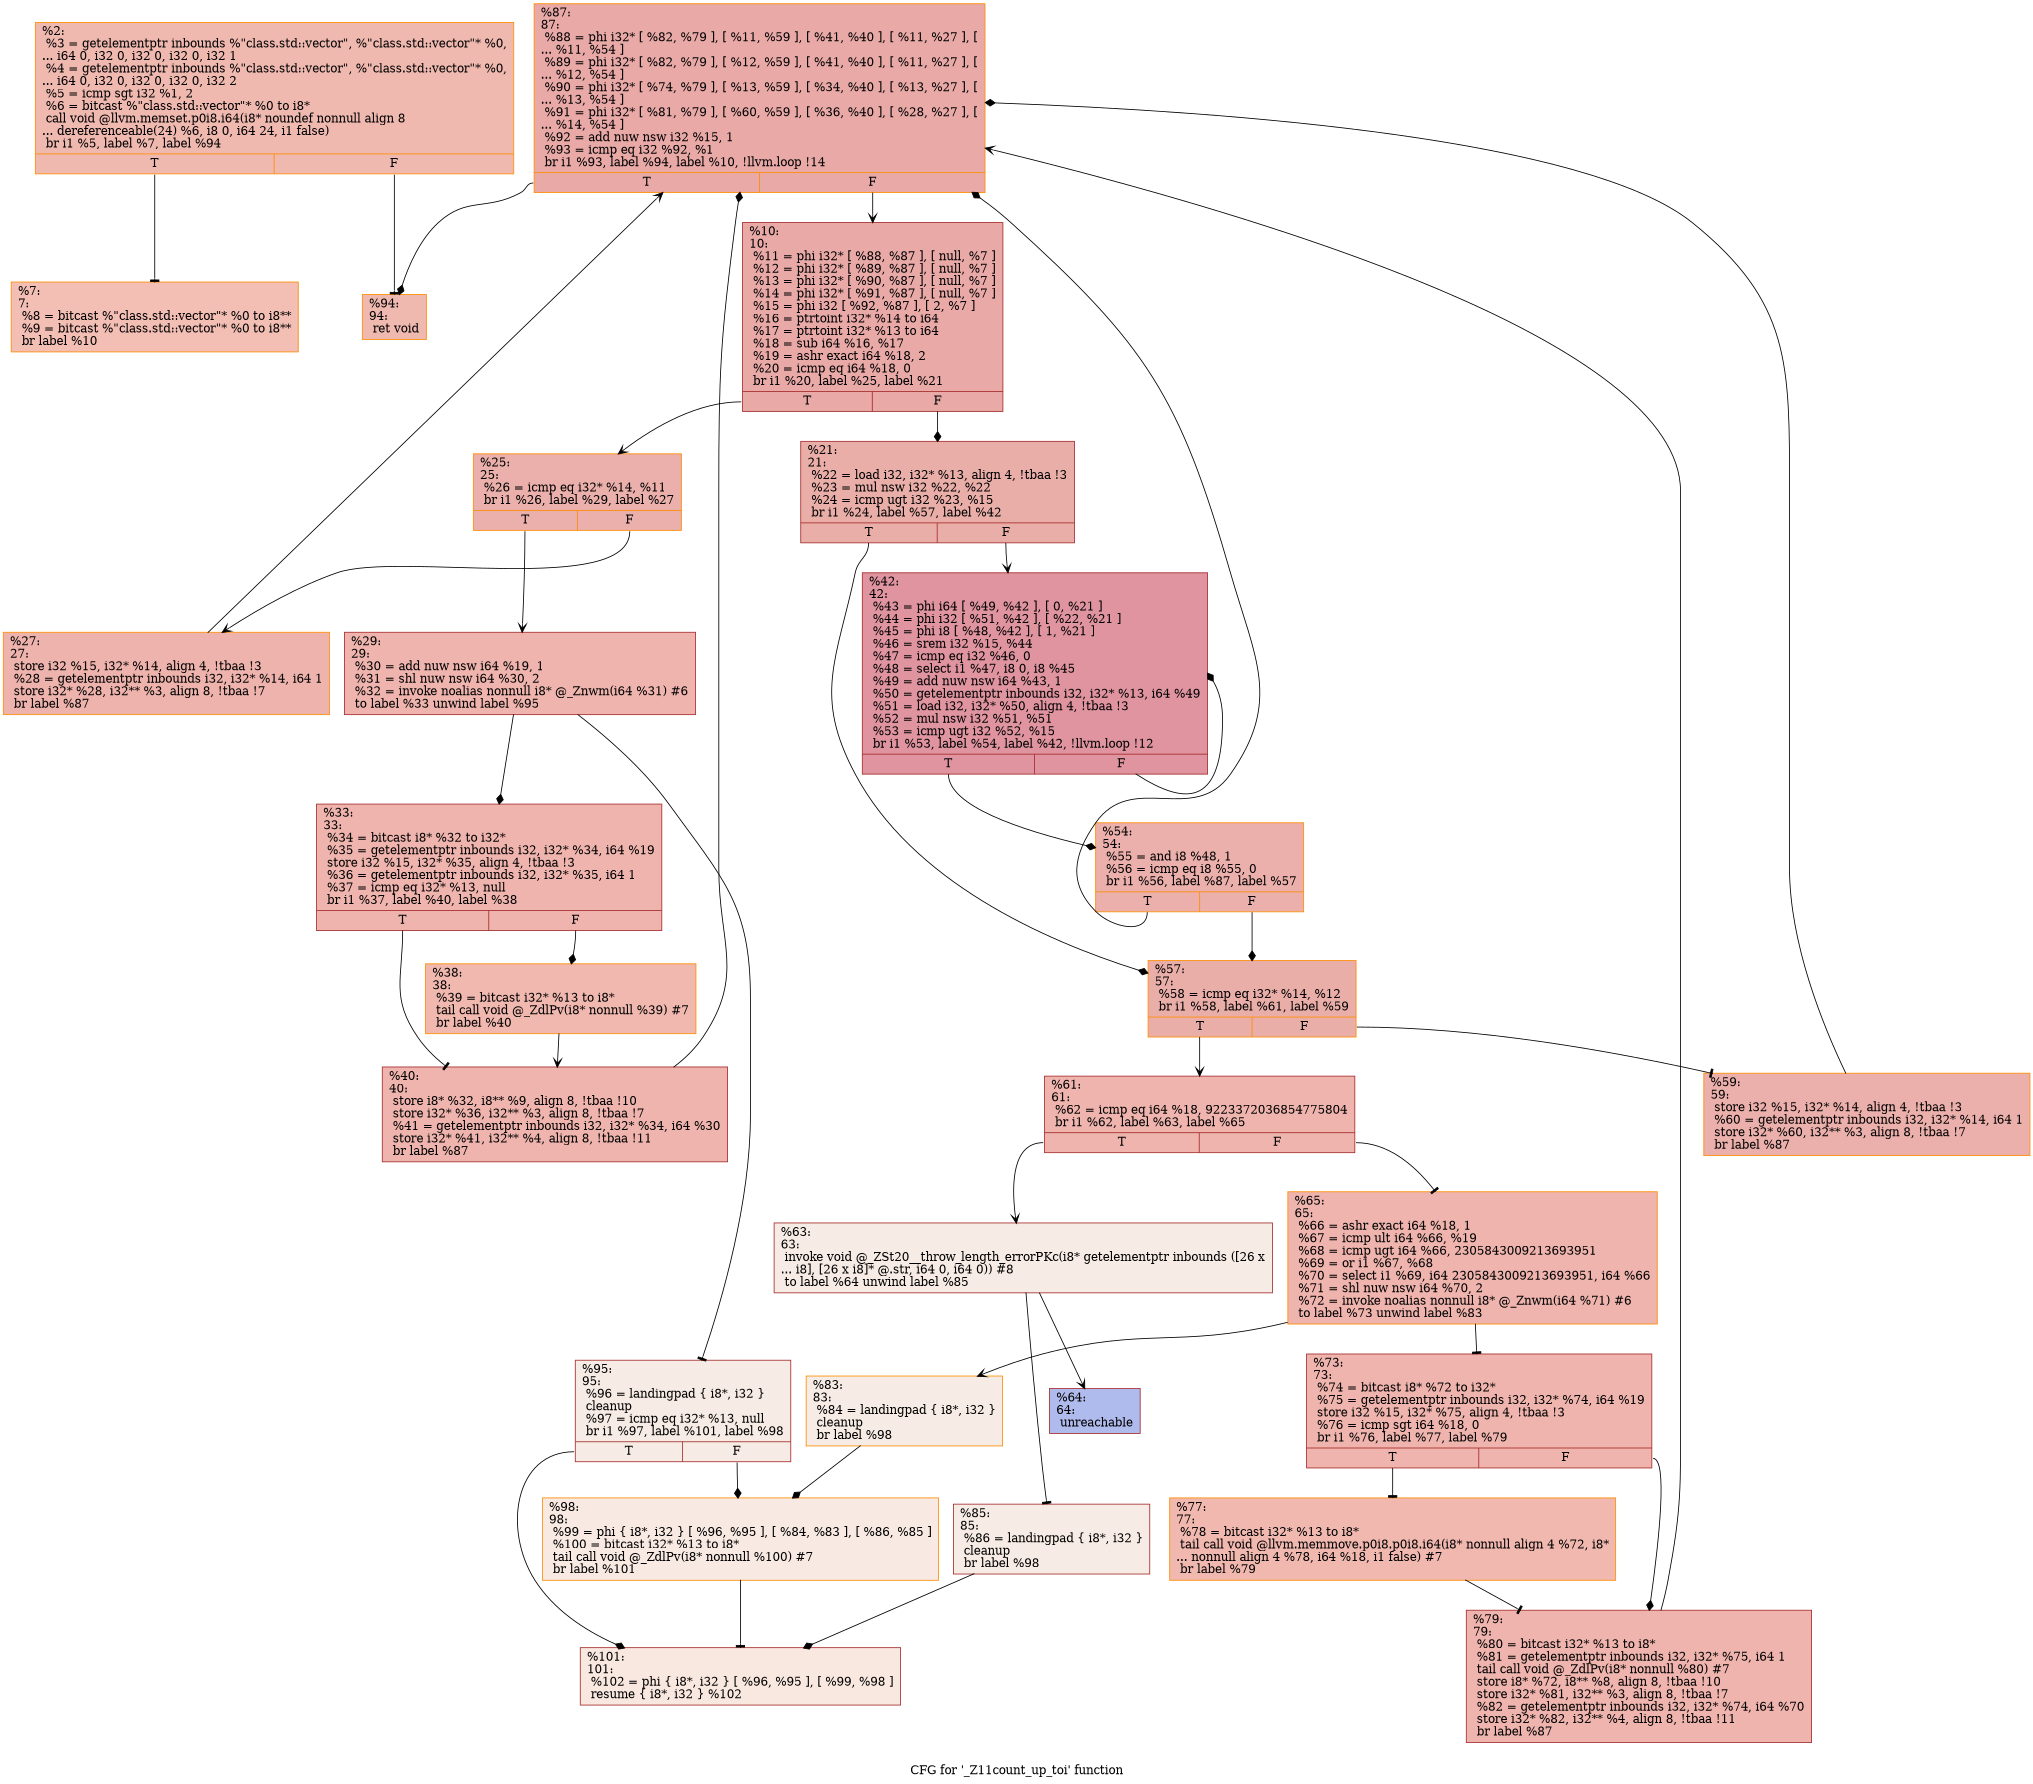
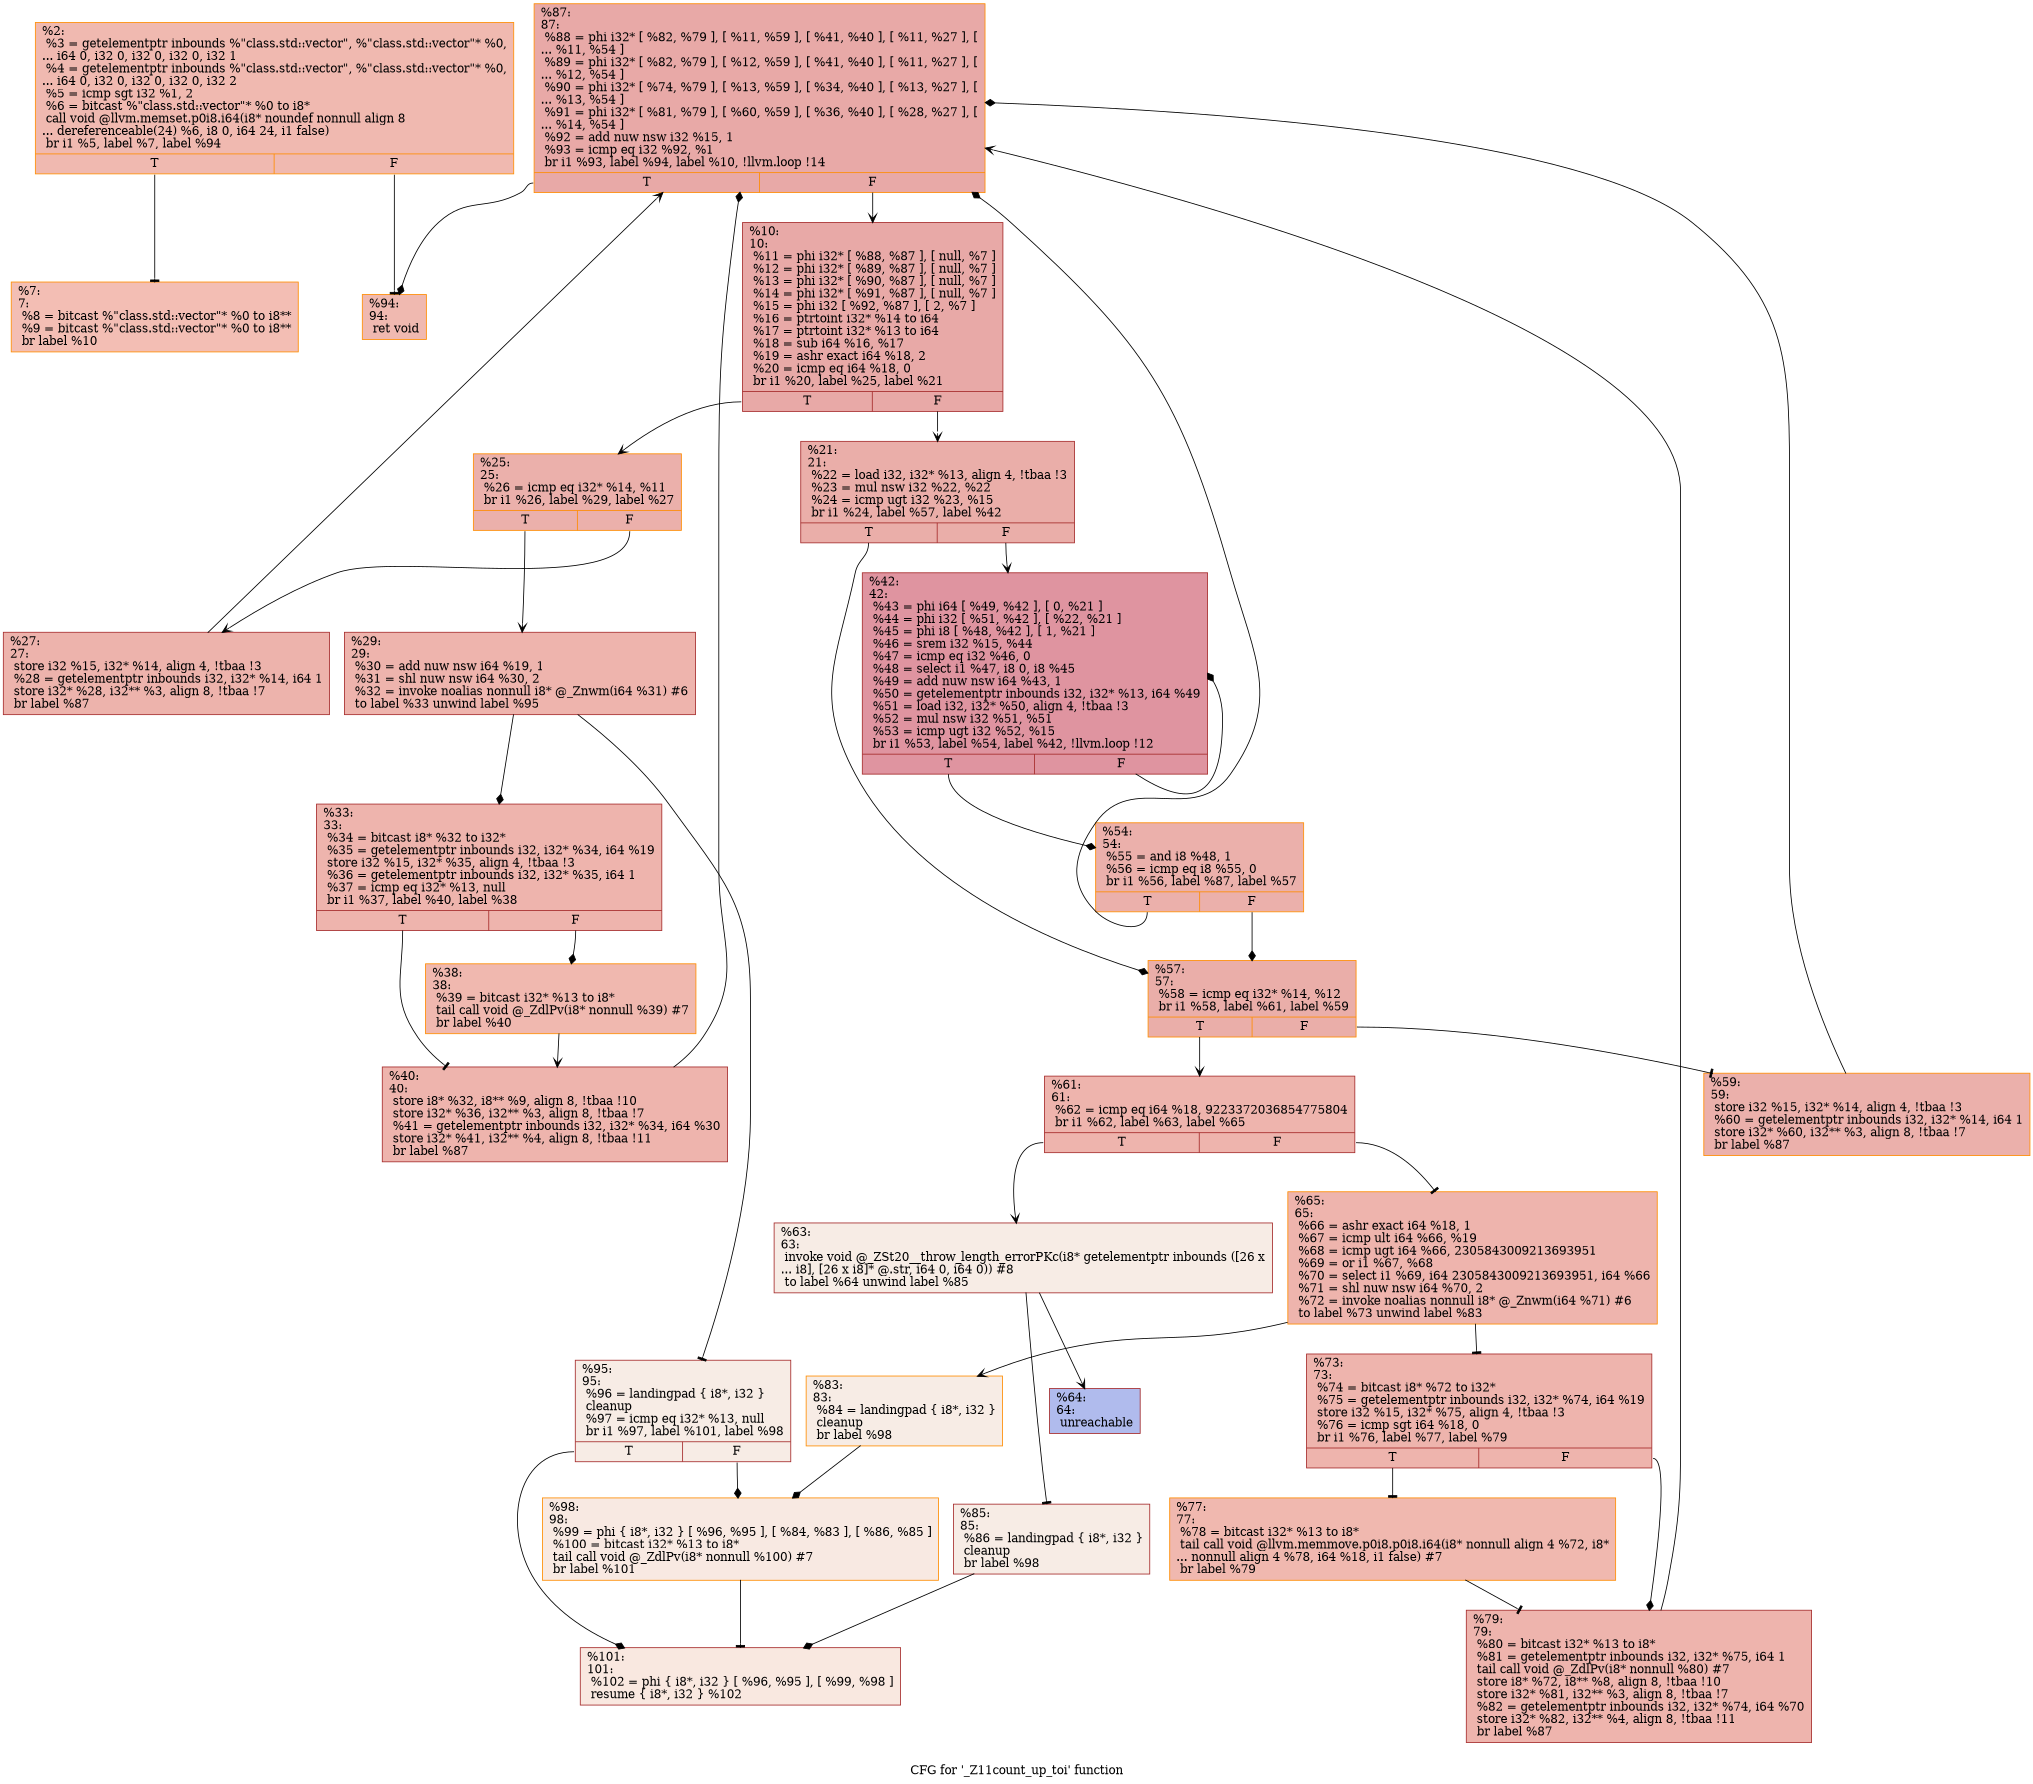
edge "%10:" -> "%21:": arrowhead diamond -> vee
node "%27:": color darkorange -> brown
